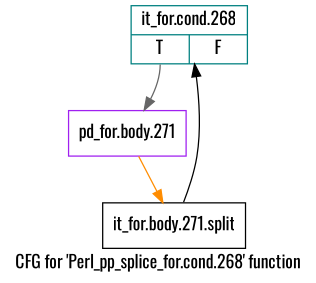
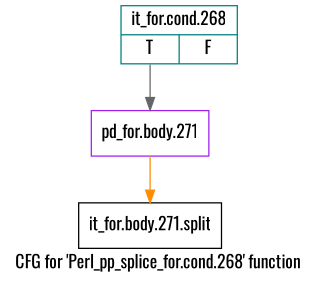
edge "it_for.body.271.split" -> "it_for.cond.268": removed
